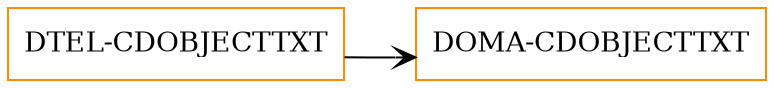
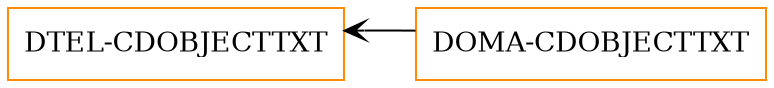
edge "DTEL-CDOBJECTTXT" -> "DOMA-CDOBJECTTXT": reversed
